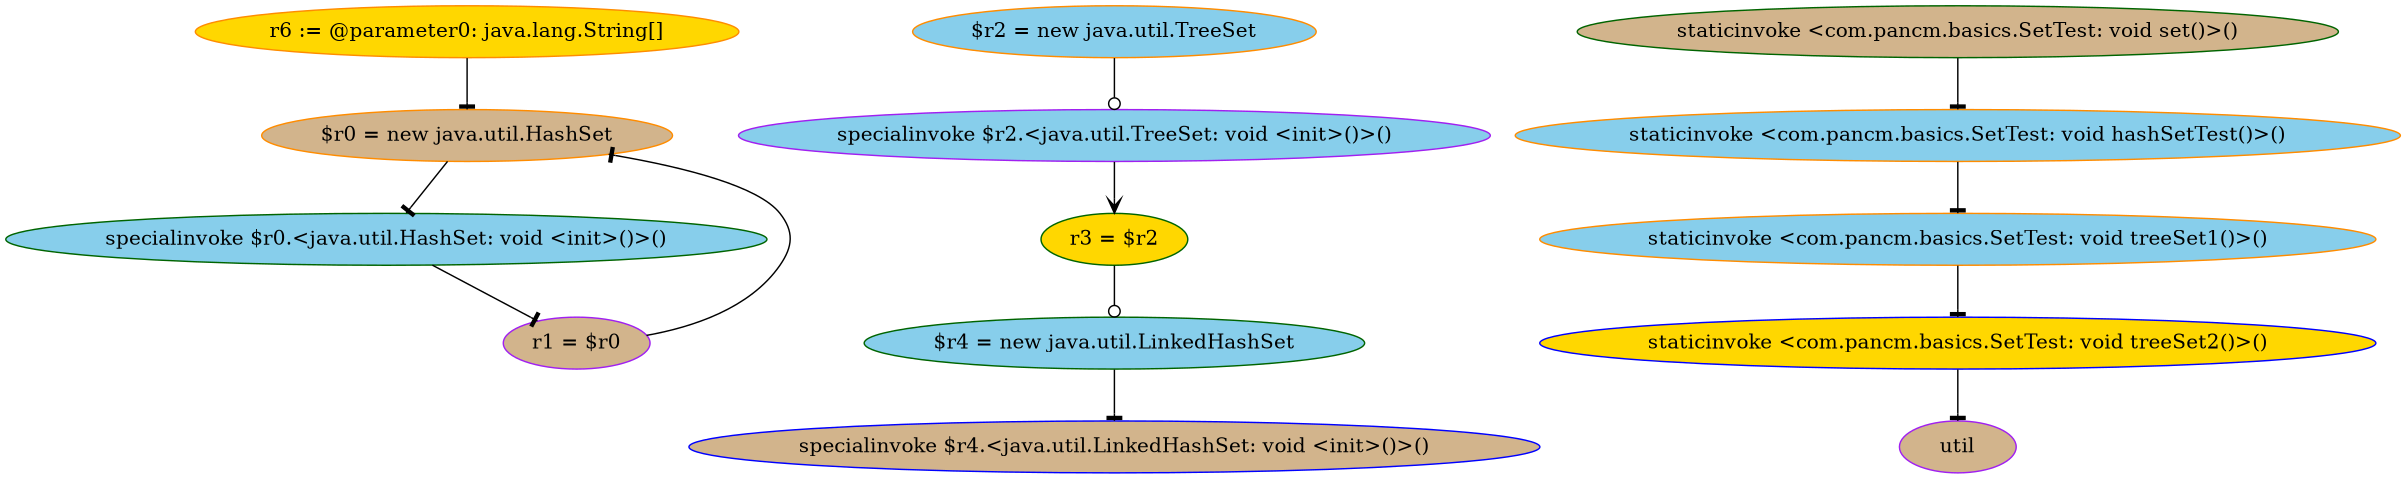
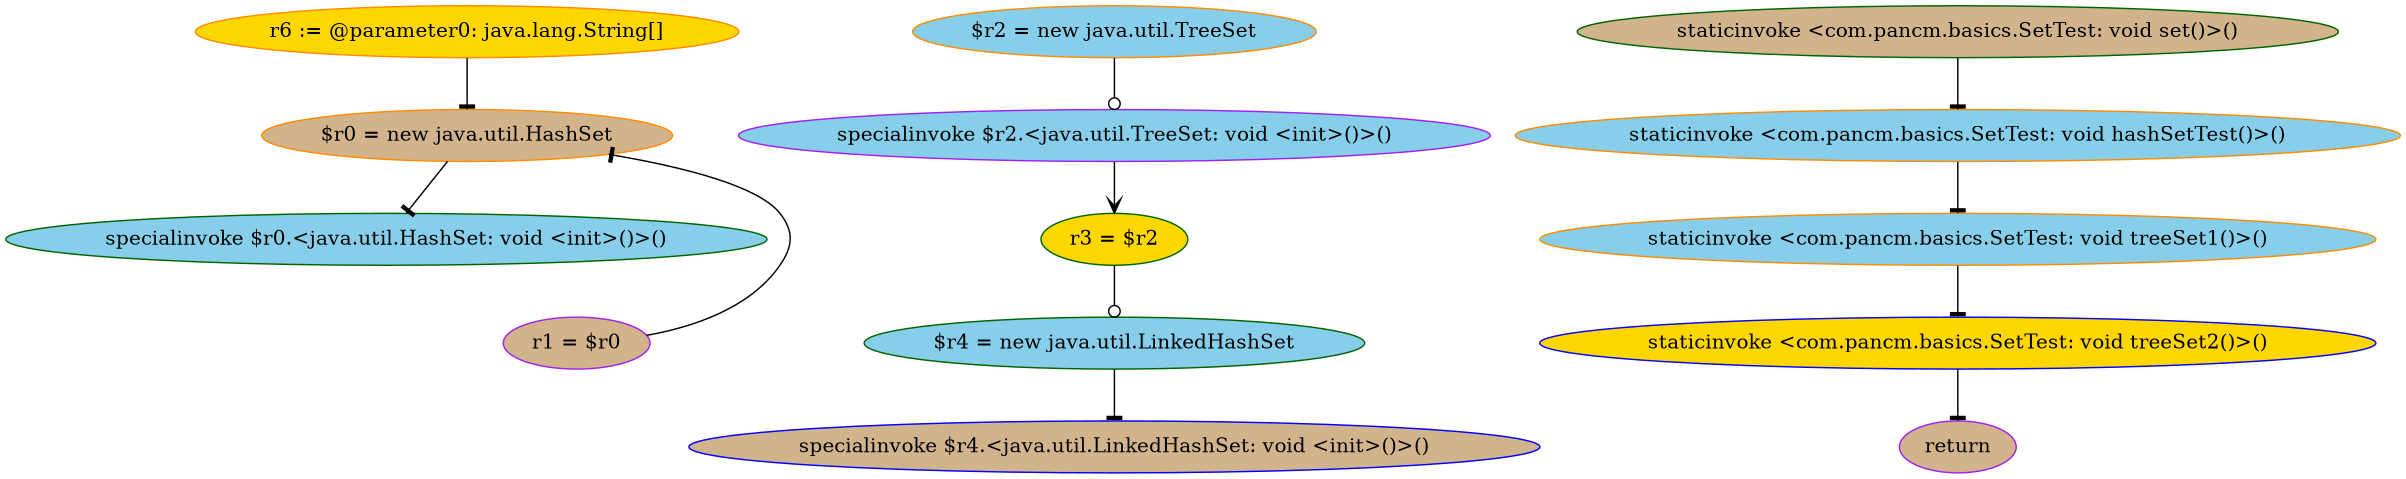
edge "specialinvoke $r0.<java.util.HashSet: void <init>()>()" -> "r1 = $r0": removed
node "util": label "util" -> "return"
